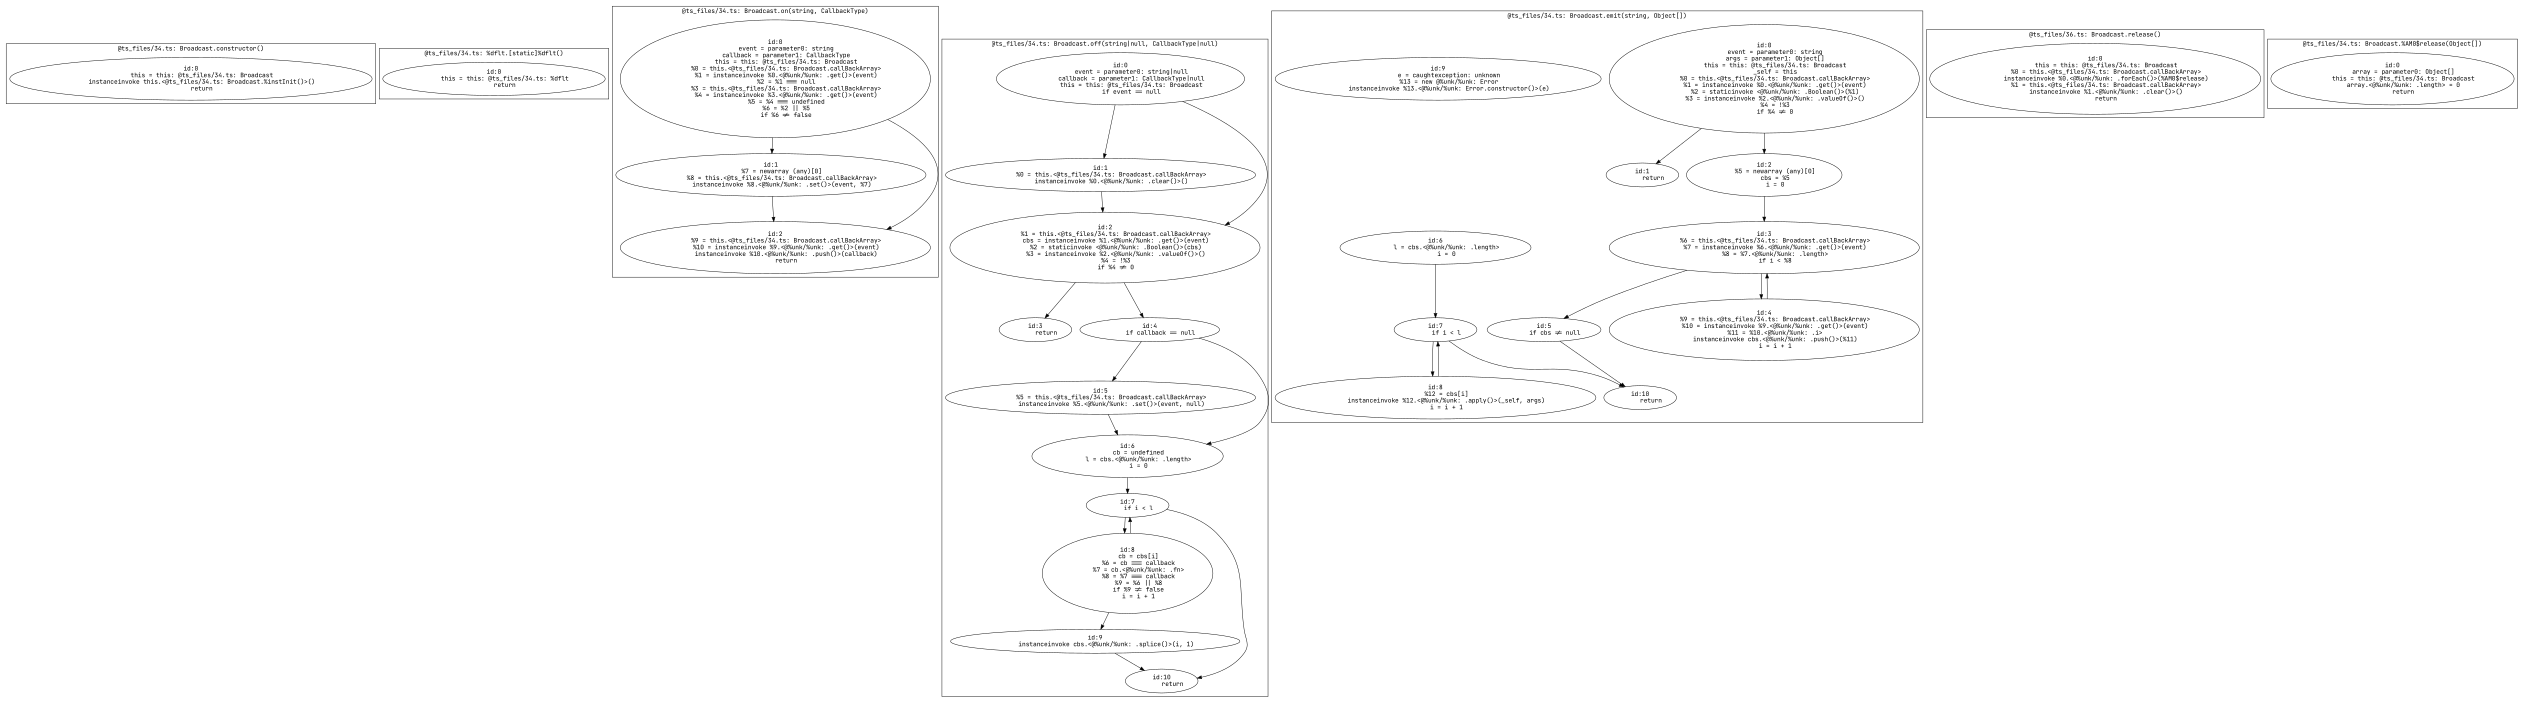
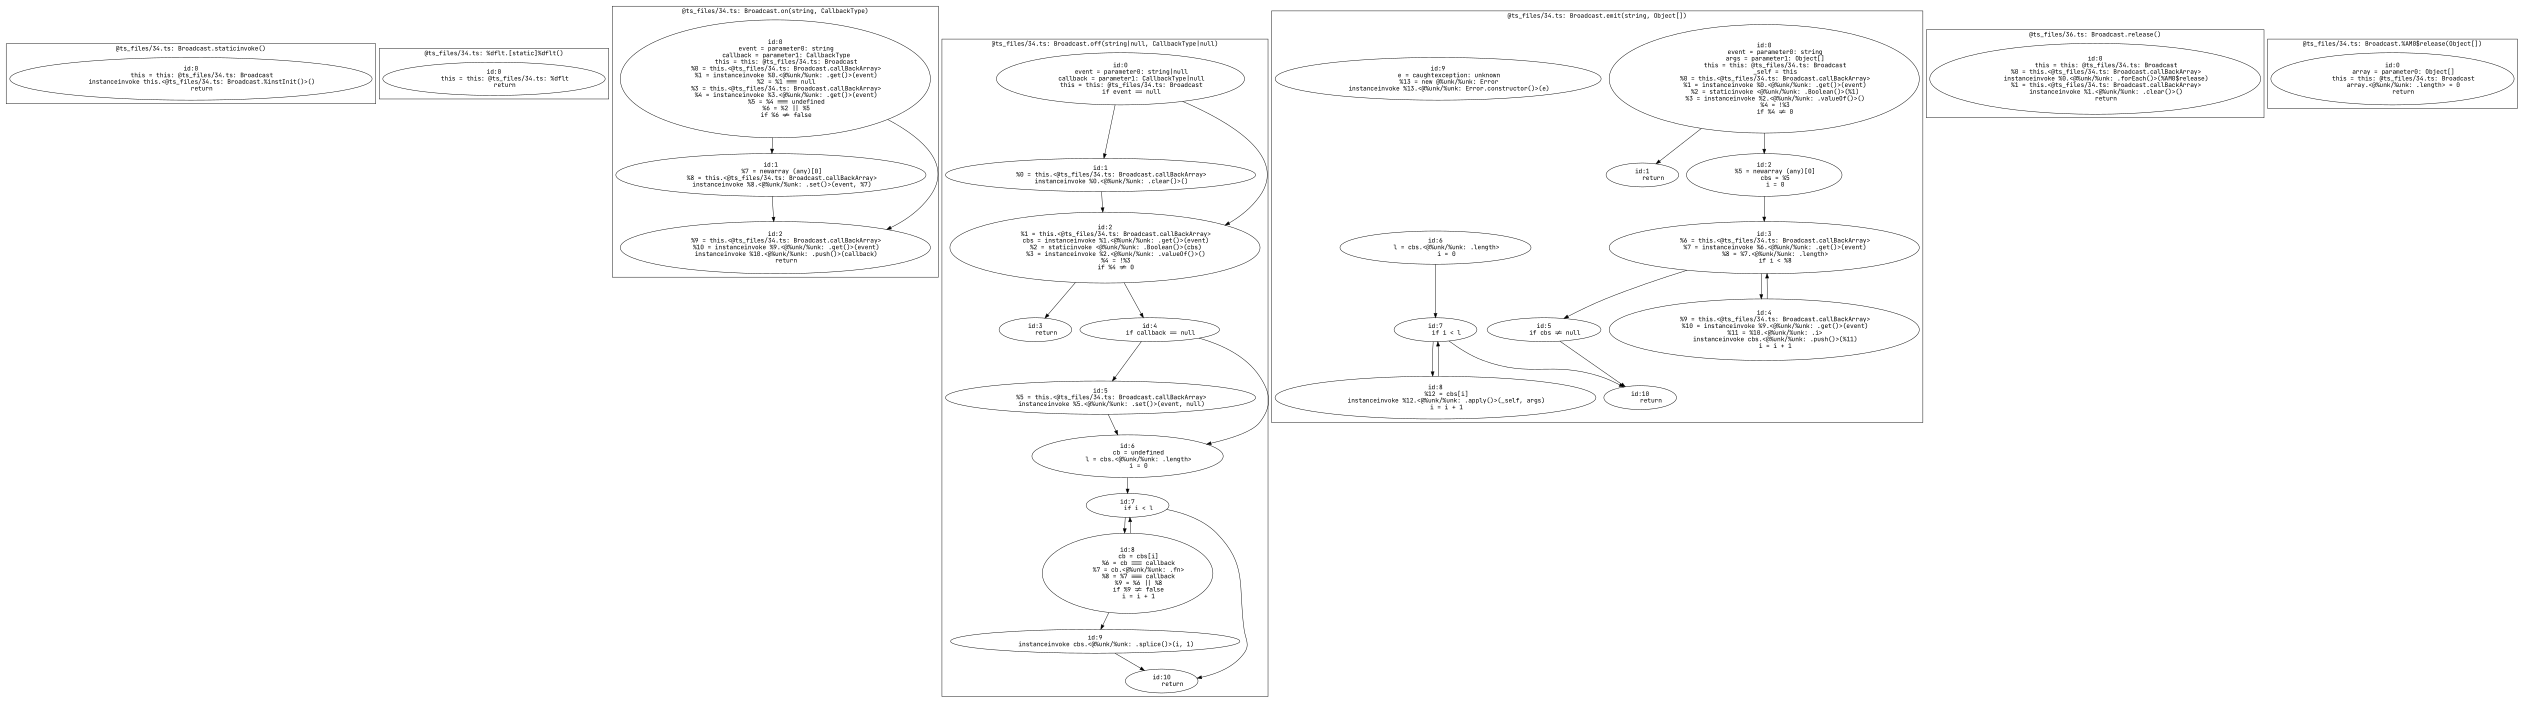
cluster "@ts_files/34.ts: Broadcast.constructor()": label "@ts_files/34.ts: Broadcast.constructor()" -> "@ts_files/34.ts: Broadcast.staticinvoke()"
